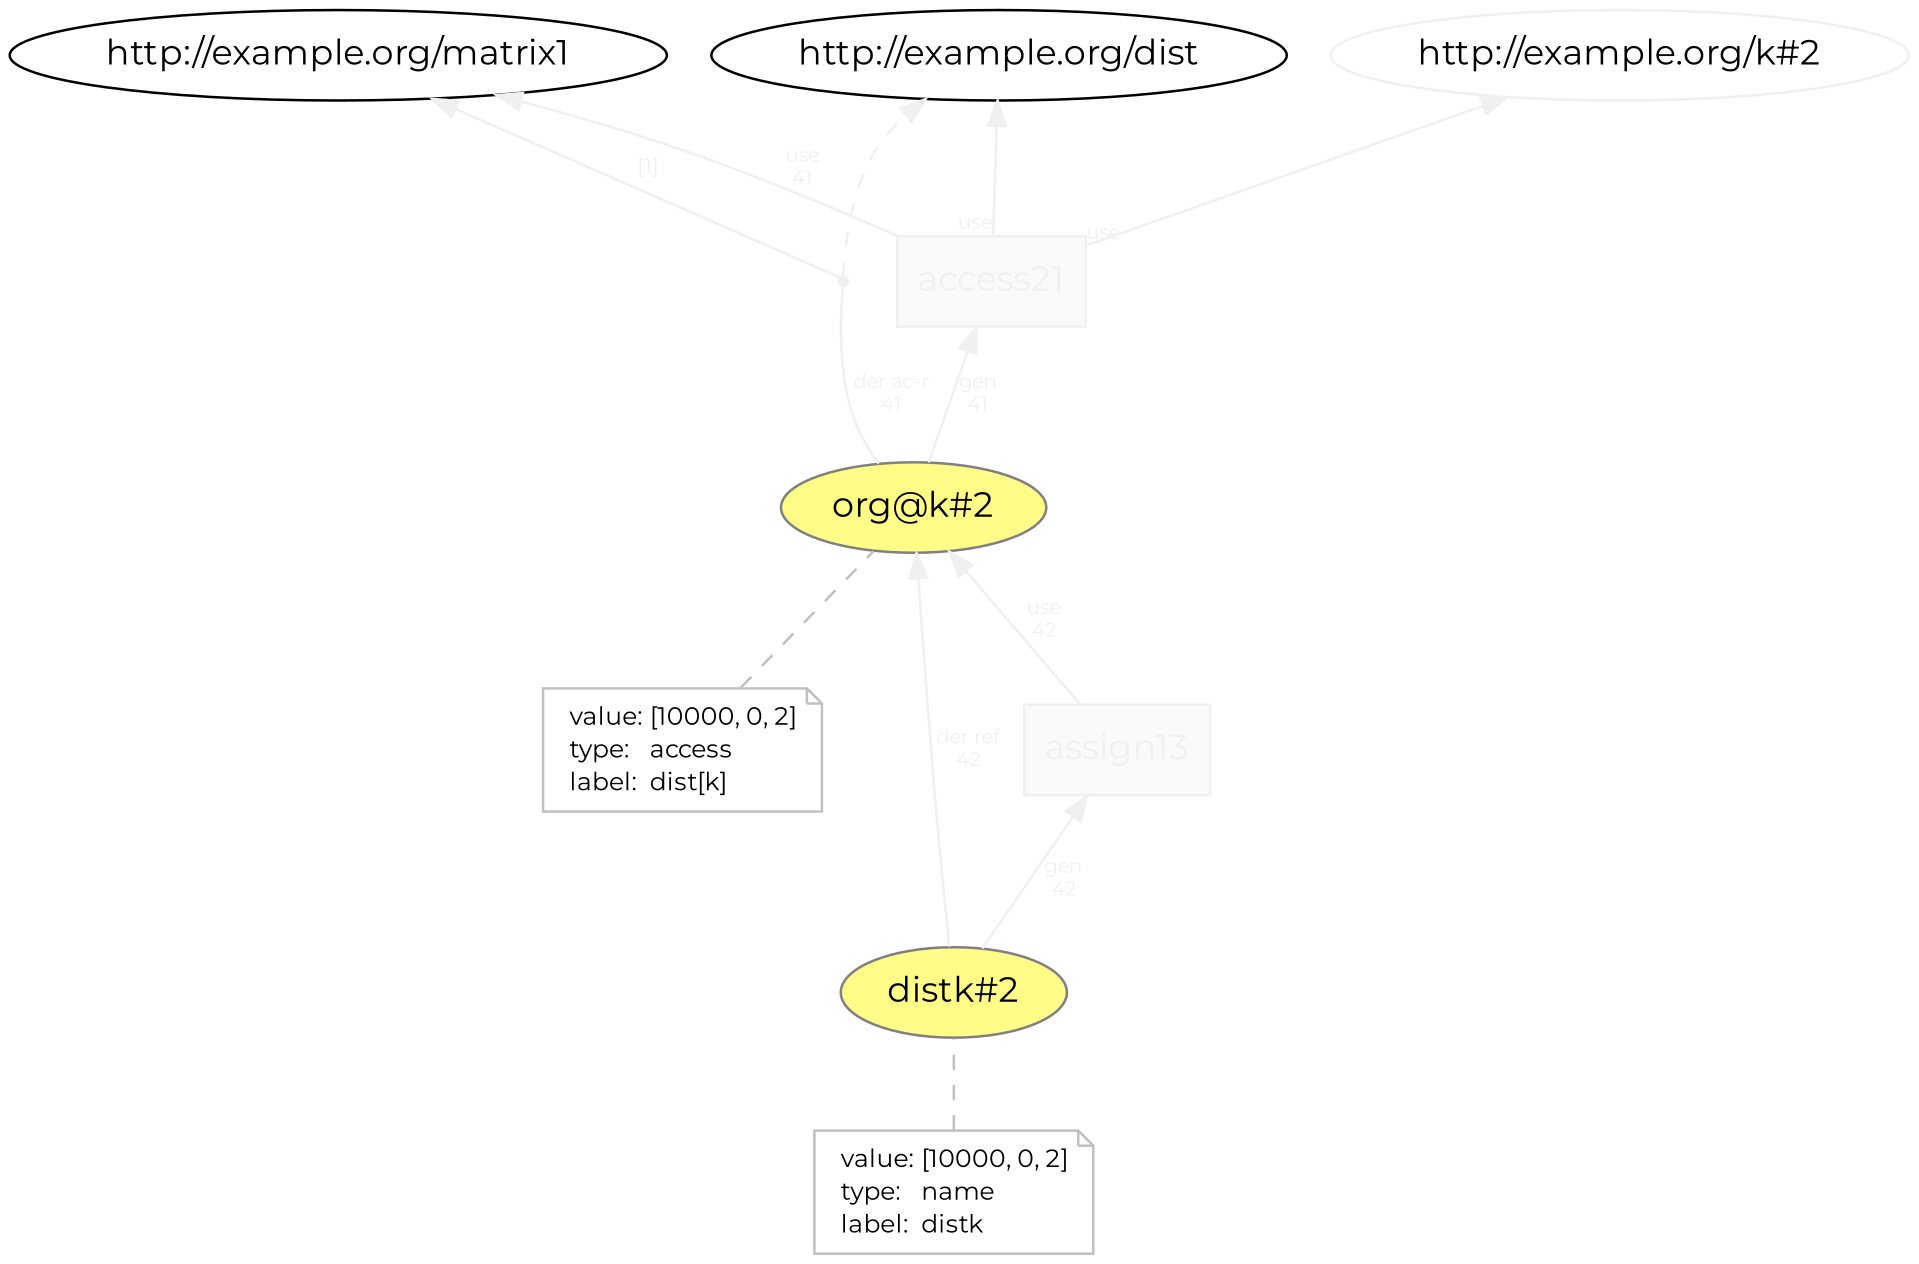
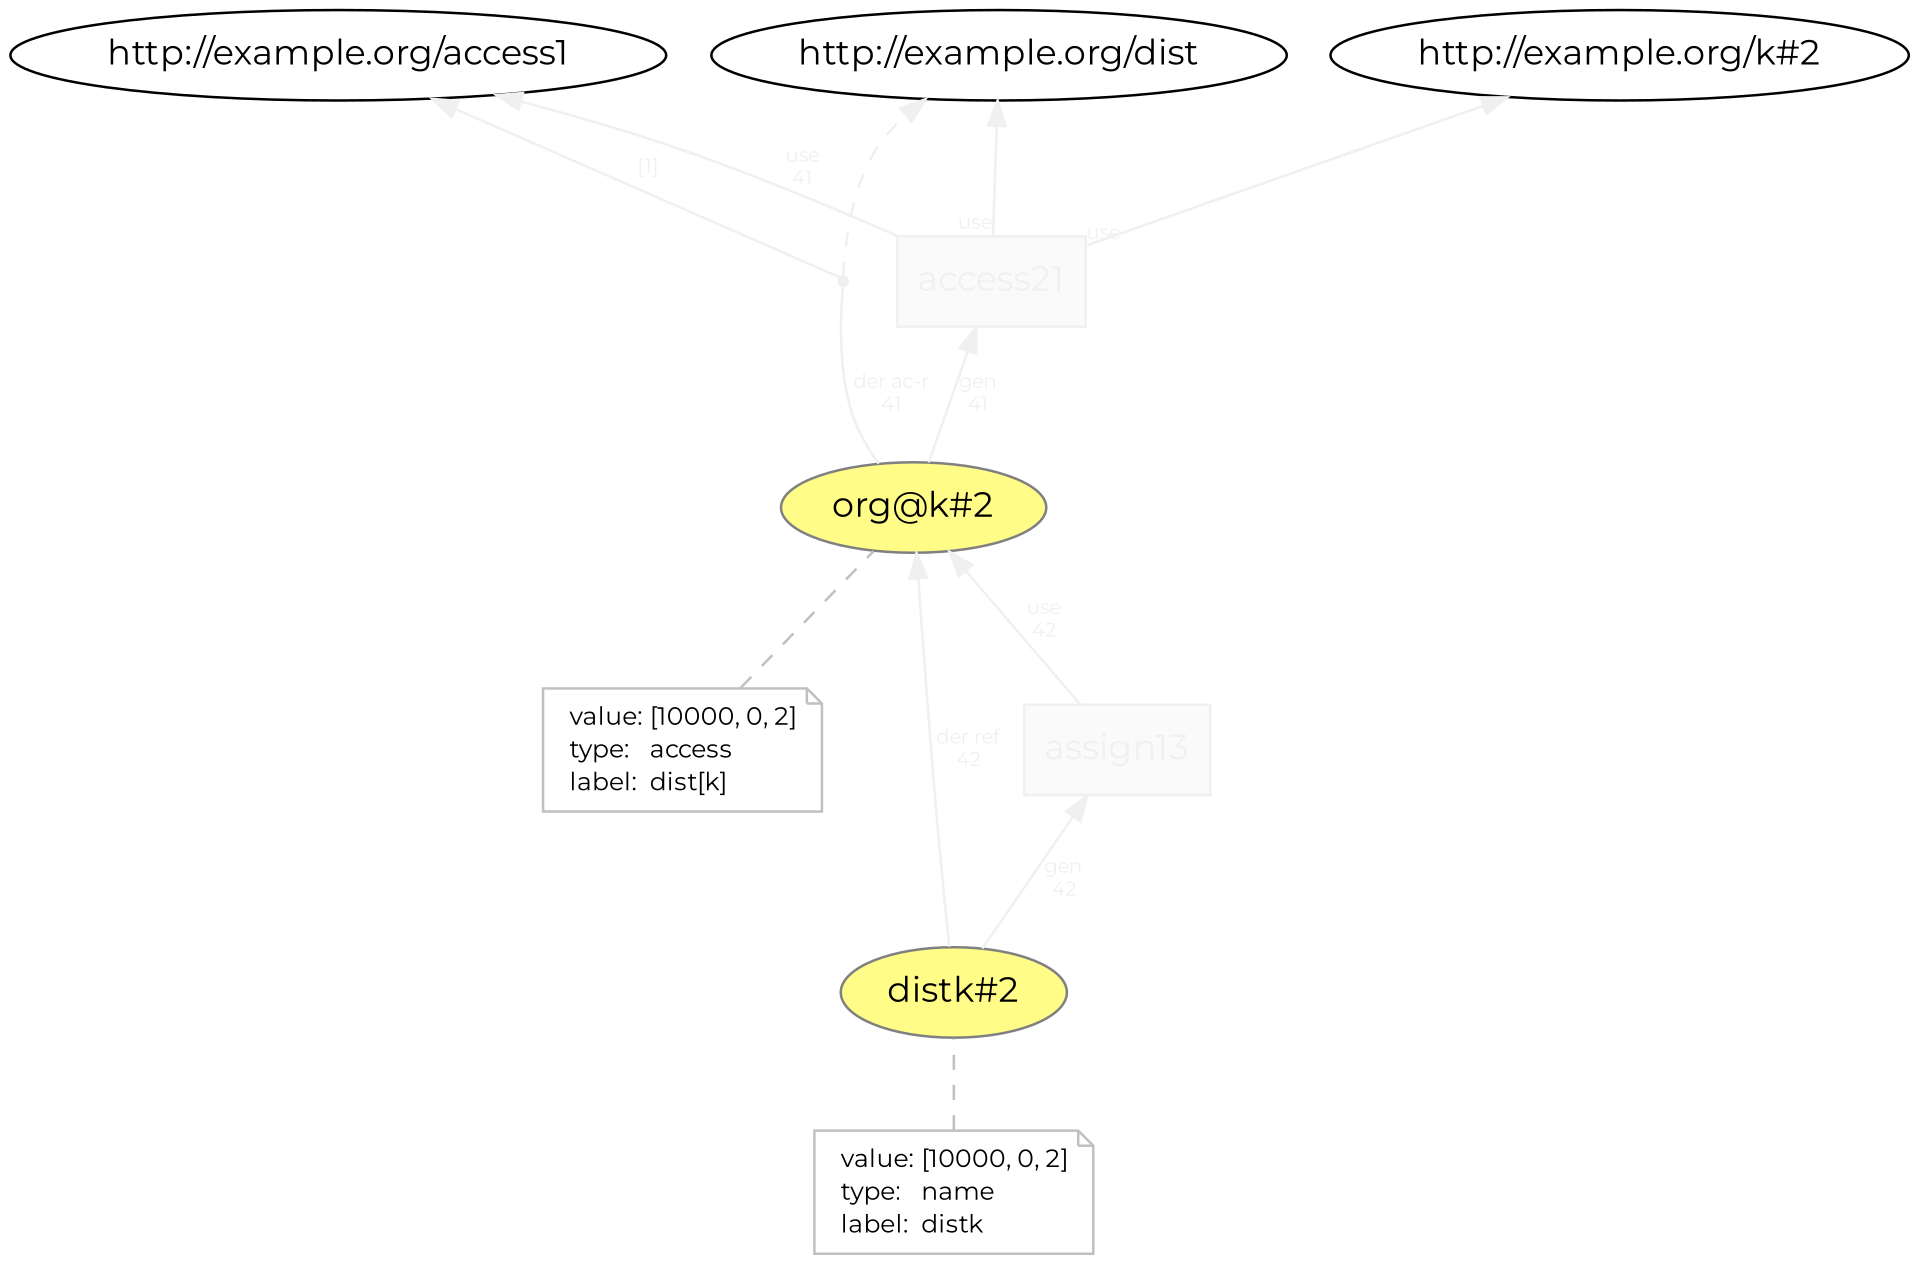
node "http://example.org/matrix1": label "http://example.org/matrix1" -> "http://example.org/access1"
node "http://example.org/k#2": color #f0f0f0 -> black
